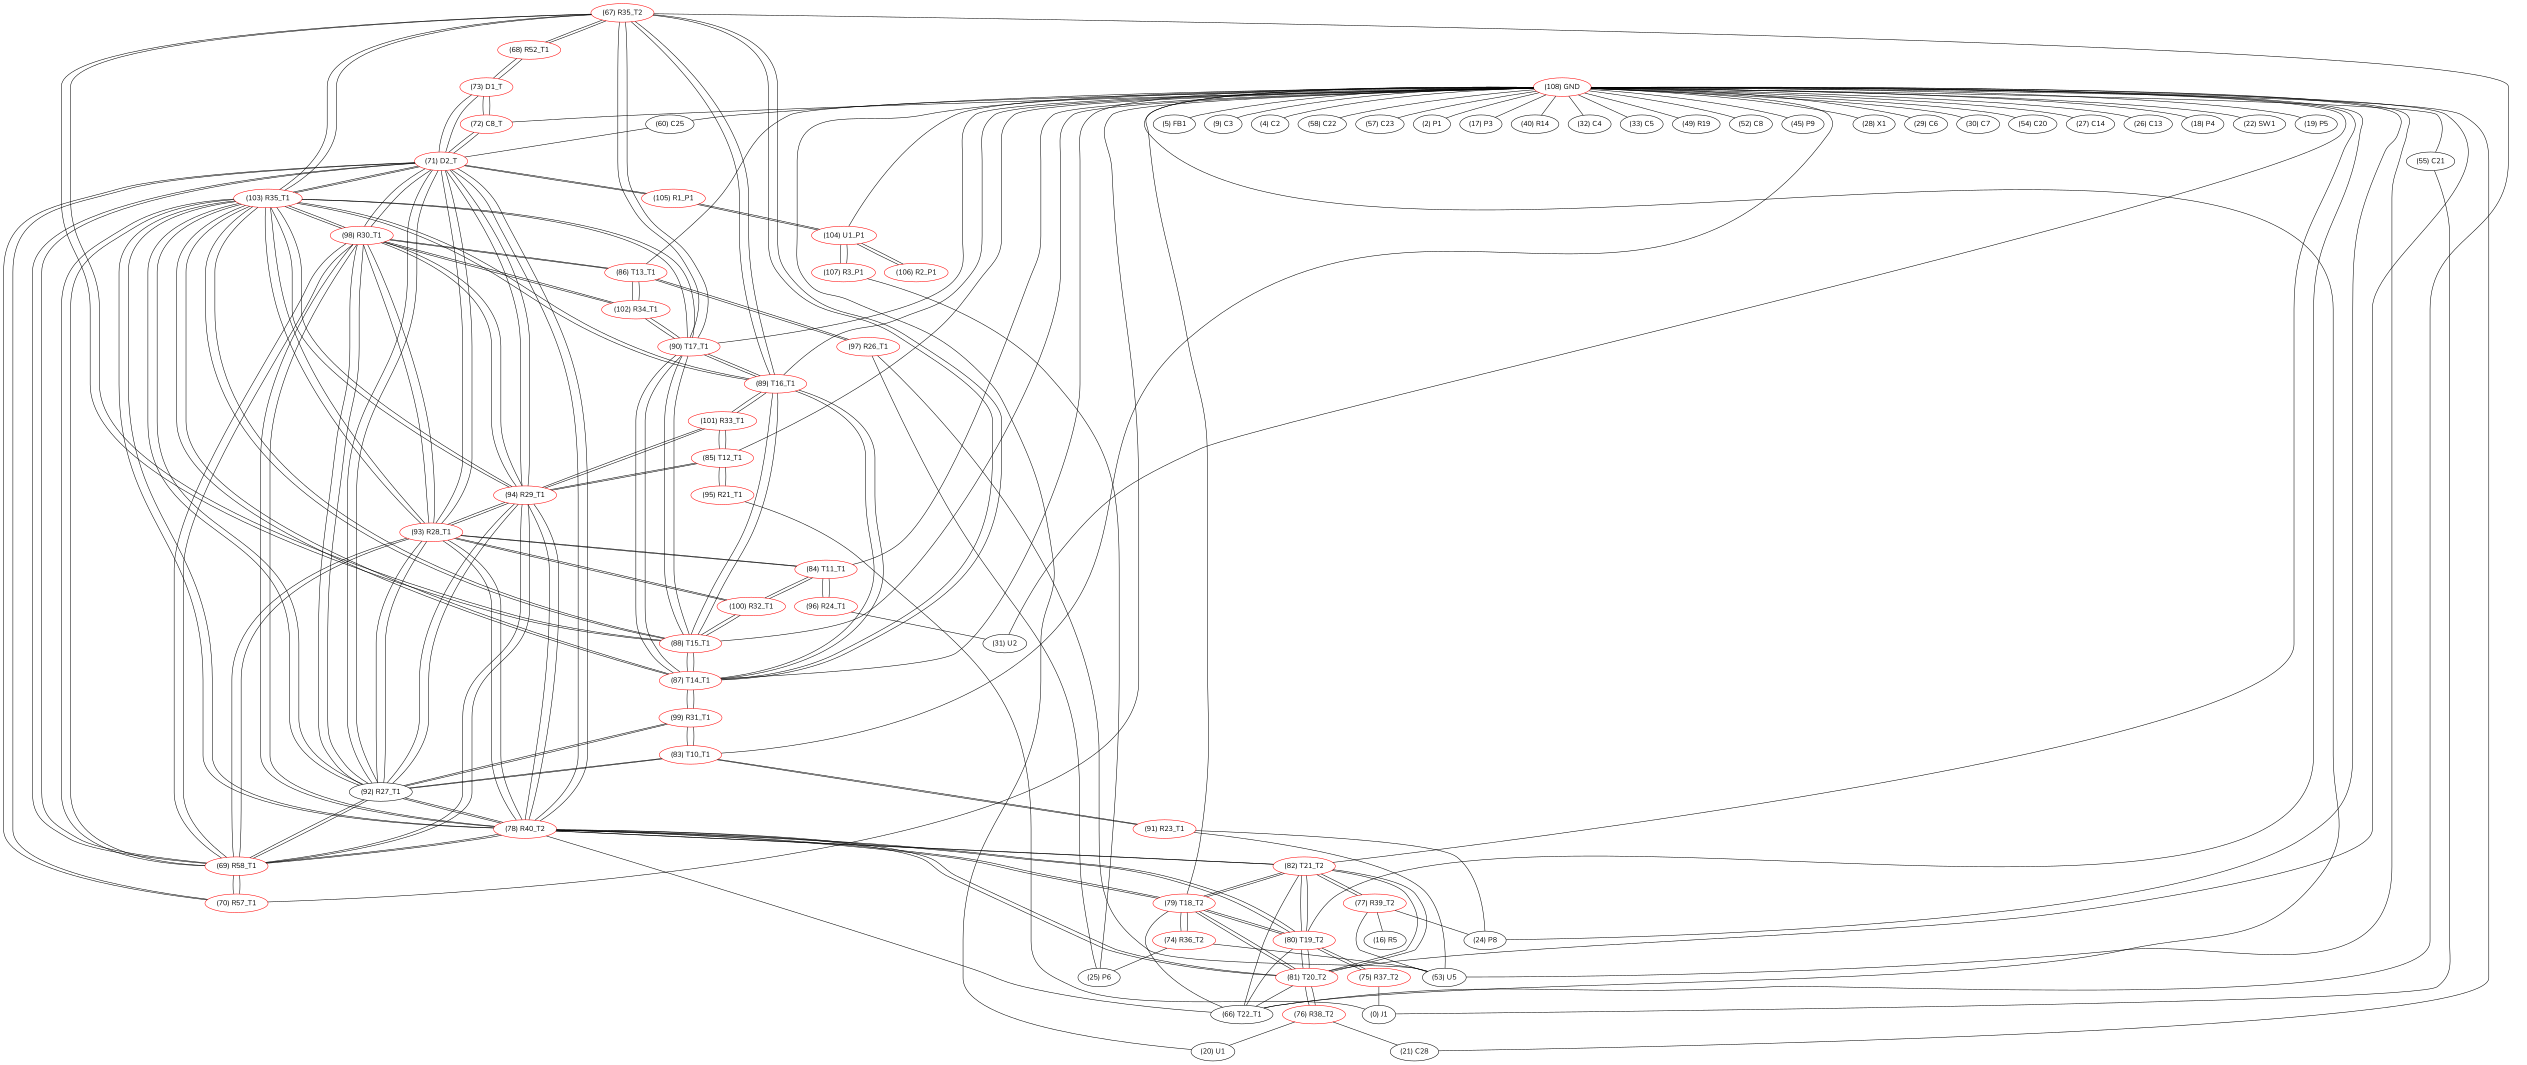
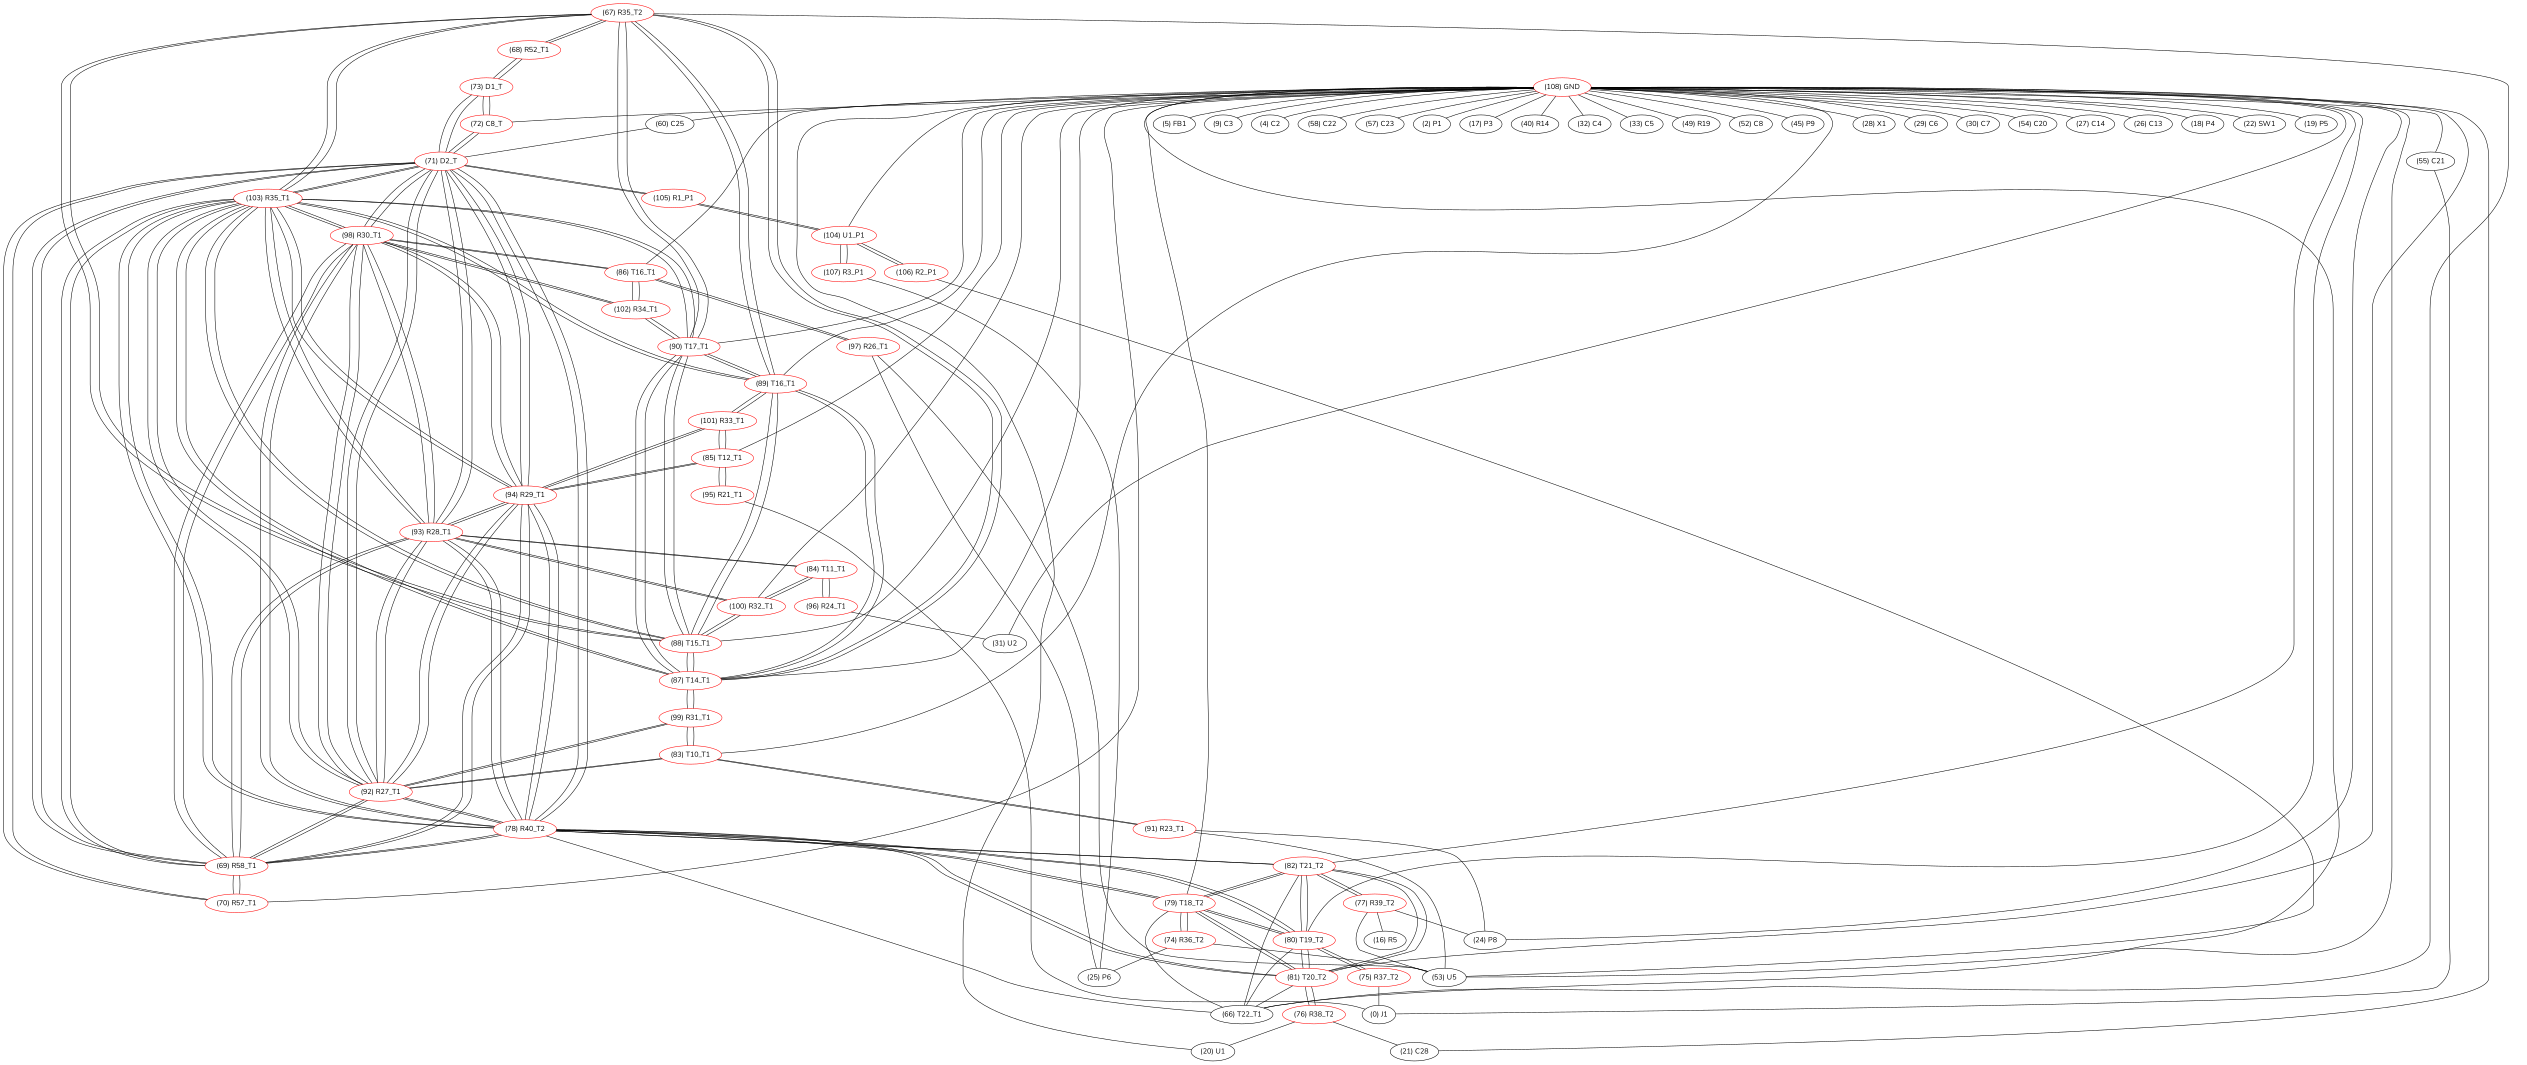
edge "(108) GND" -- "(84) T11_T1": now "(108) GND" -- "(100) R32_T1"
node "(86) T13_T1": label "(86) T13_T1" -> "(86) T16_T1"
edge "(106) R2_P1" -- "(53) U5": added
node "(92) R27_T1": color black -> red
